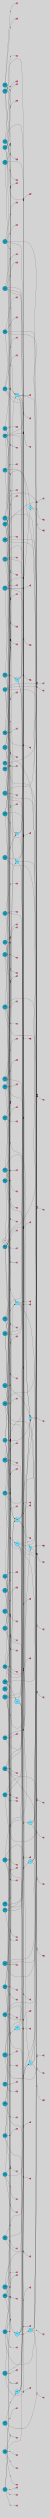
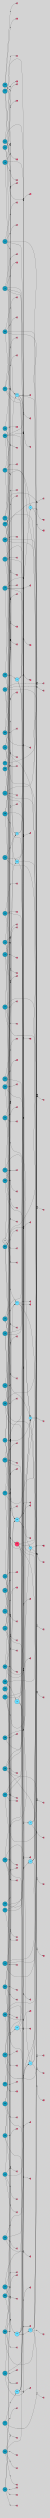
node "T129": fillcolor #66ddff -> #ff3366
